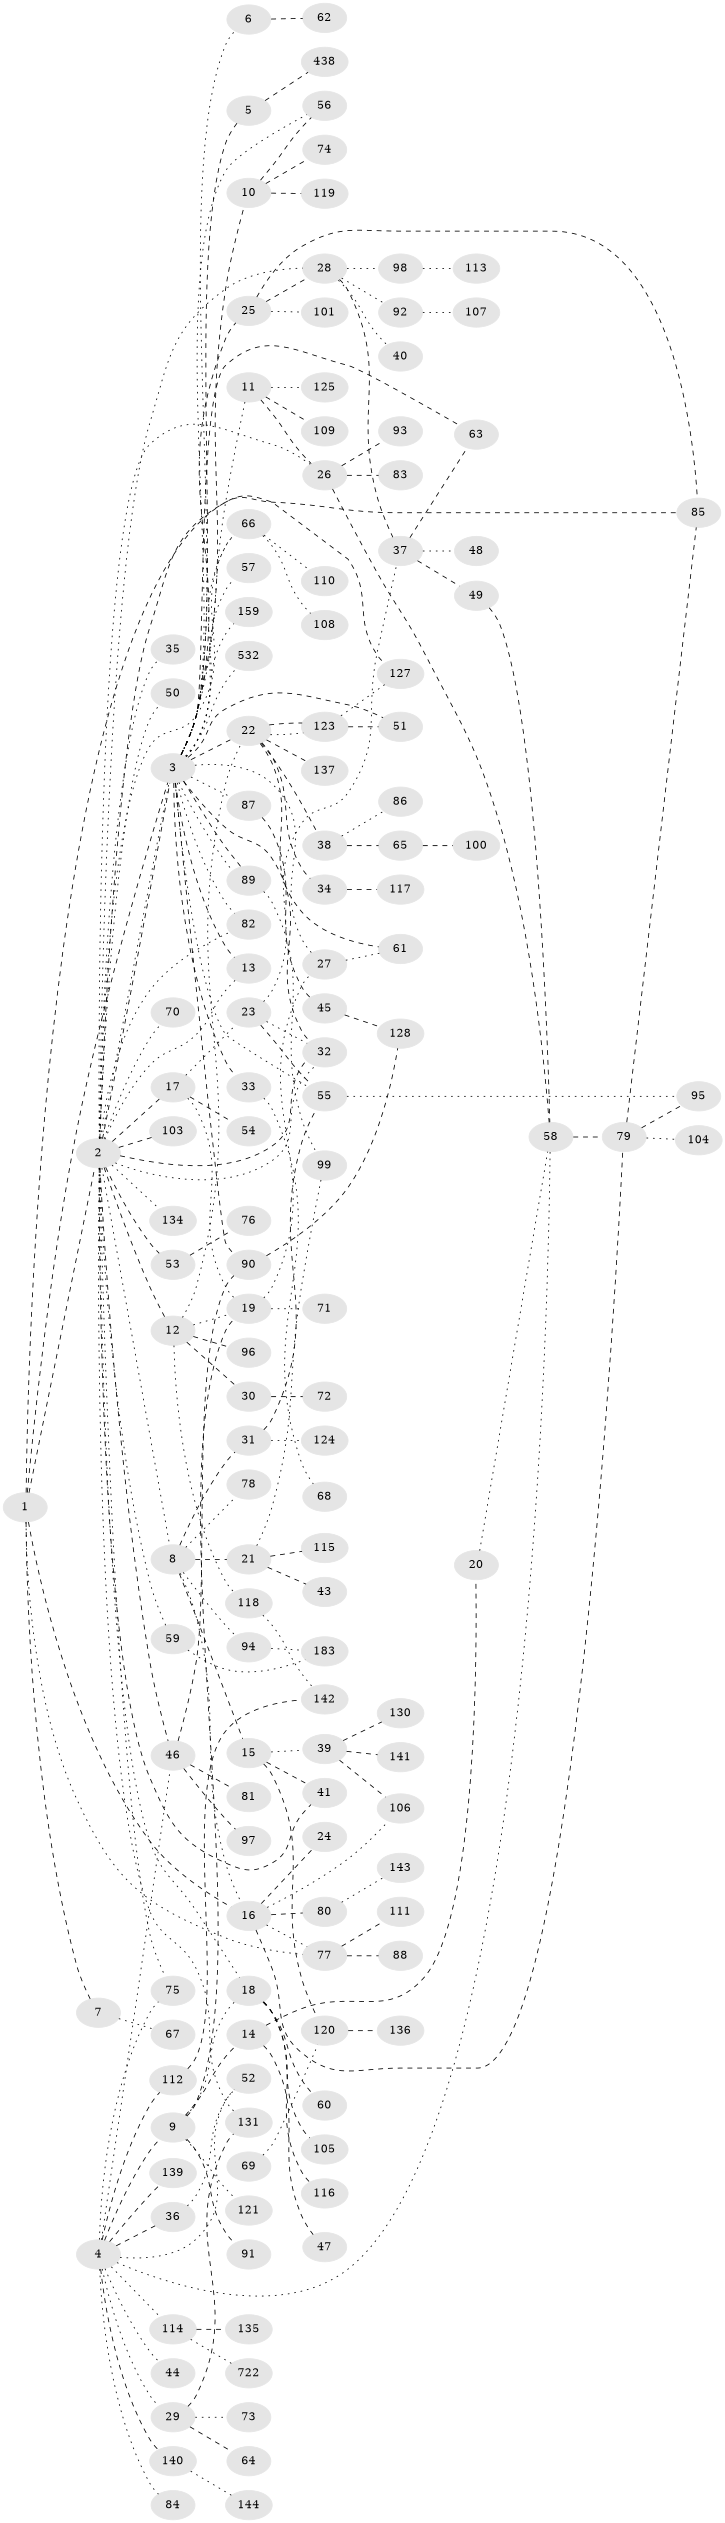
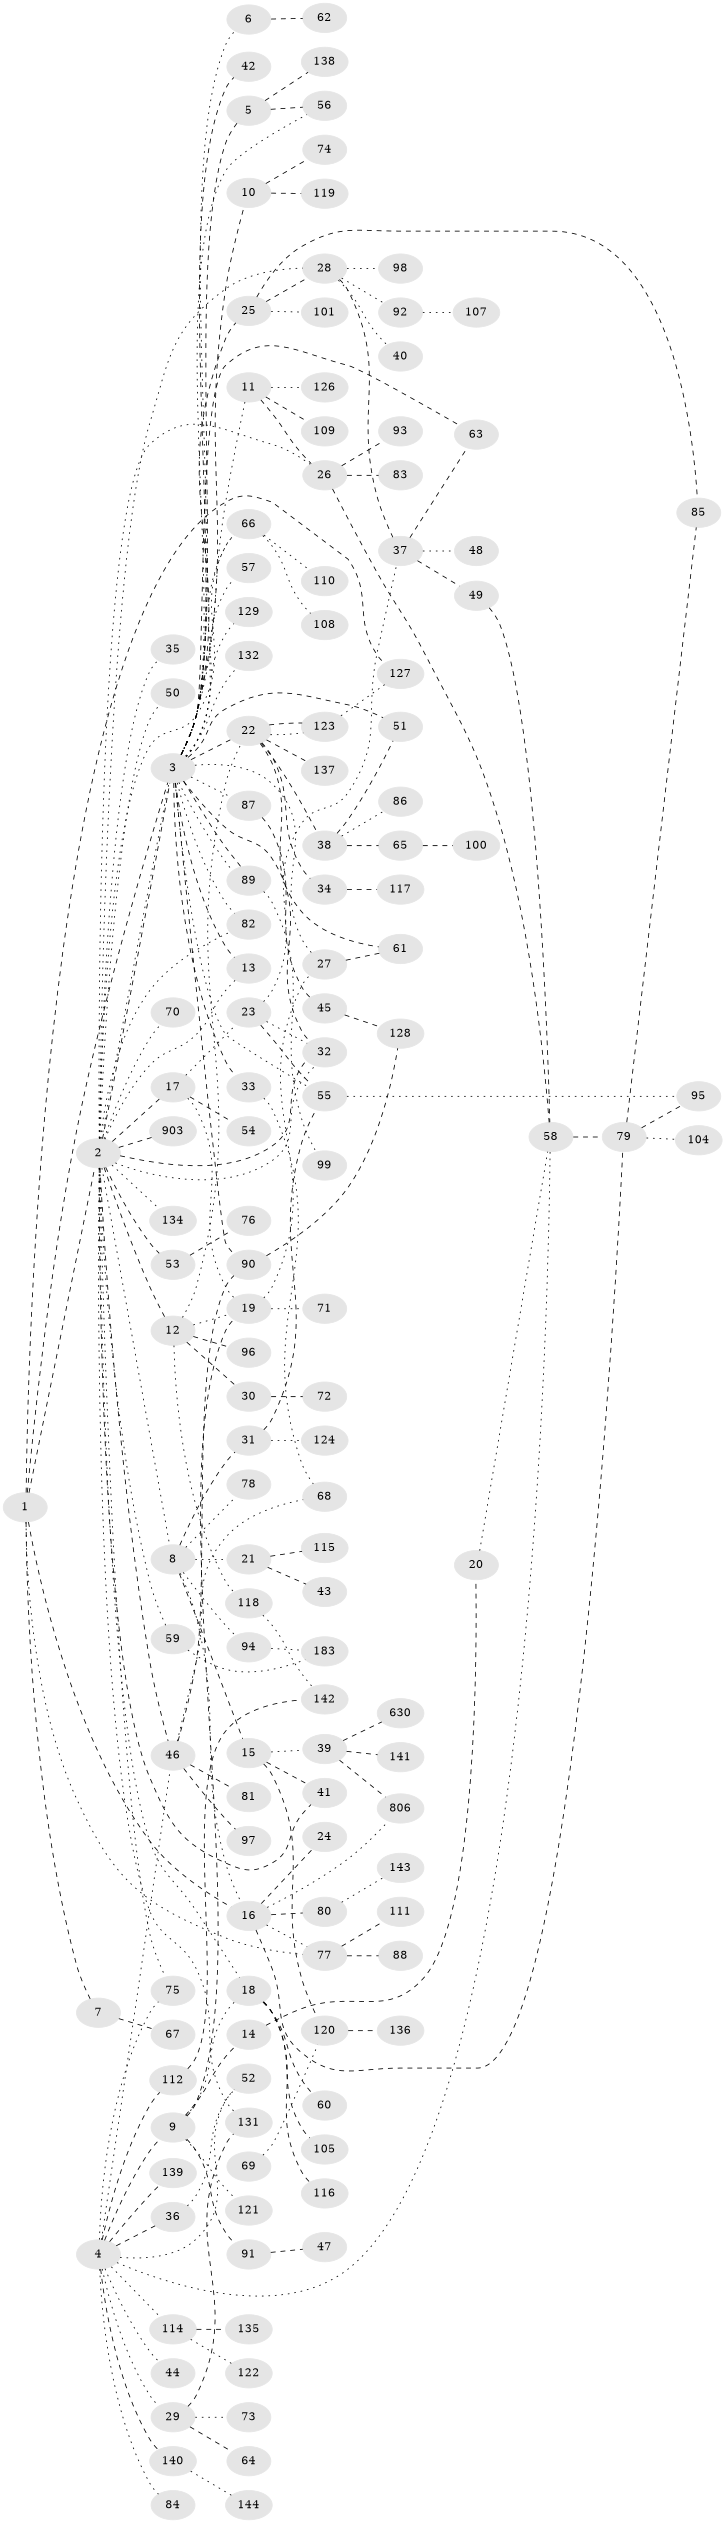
node "438": label "438" -> "138"
node "42": added
edge "56" -- "10": now "56" -- "5"
node "113": removed
node "125": label "125" -> "126"
edge "85" -- "2": removed
node "159": label "159" -> "129"
node "532": label "532" -> "132"
edge "123" -- "51": now "38" -- "51"
edge "61" -- "27": style dotted -> dashed
node "103": label "103" -> "903"
edge "99" -- "21": removed
edge "8" -- "21": style dashed -> dotted
edge "68" -- "46": added
node "130": label "130" -> "630"
node "106": label "106" -> "806"
edge "7" -- "67": style dotted -> dashed
edge "14" -- "47": now "91" -- "47"
node "722": label "722" -> "122"
